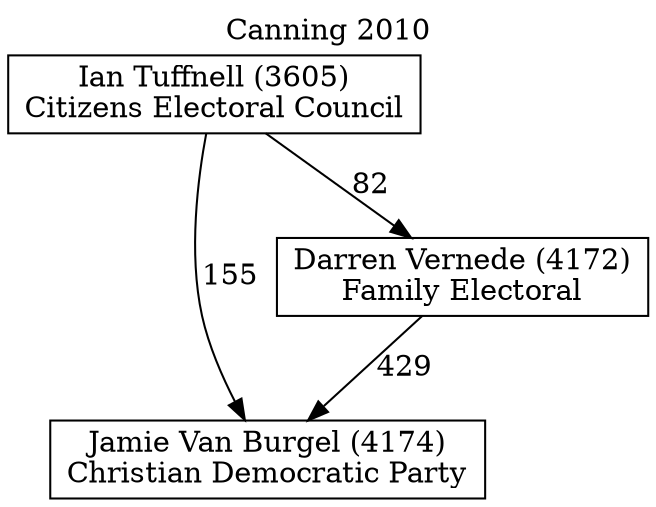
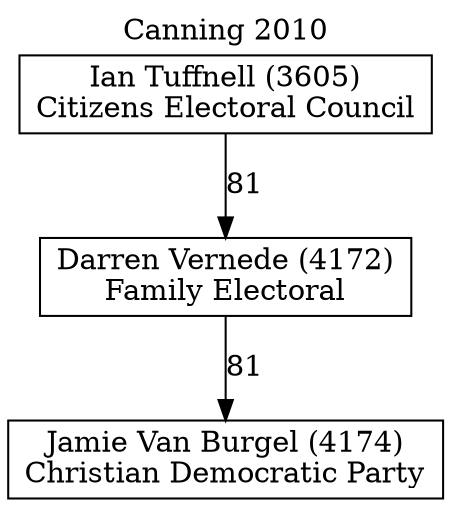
edge "Ian Tuffnell (3605) Citizens Electoral Council" -> "Darren Vernede (4172) Family Electoral": label "82" -> "81"
edge "Ian Tuffnell (3605) Citizens Electoral Council" -> "Jamie Van Burgel (4174) Christian Democratic Party": removed, label "155"
edge "Darren Vernede (4172) Family Electoral" -> "Jamie Van Burgel (4174) Christian Democratic Party": label "429" -> "81"
